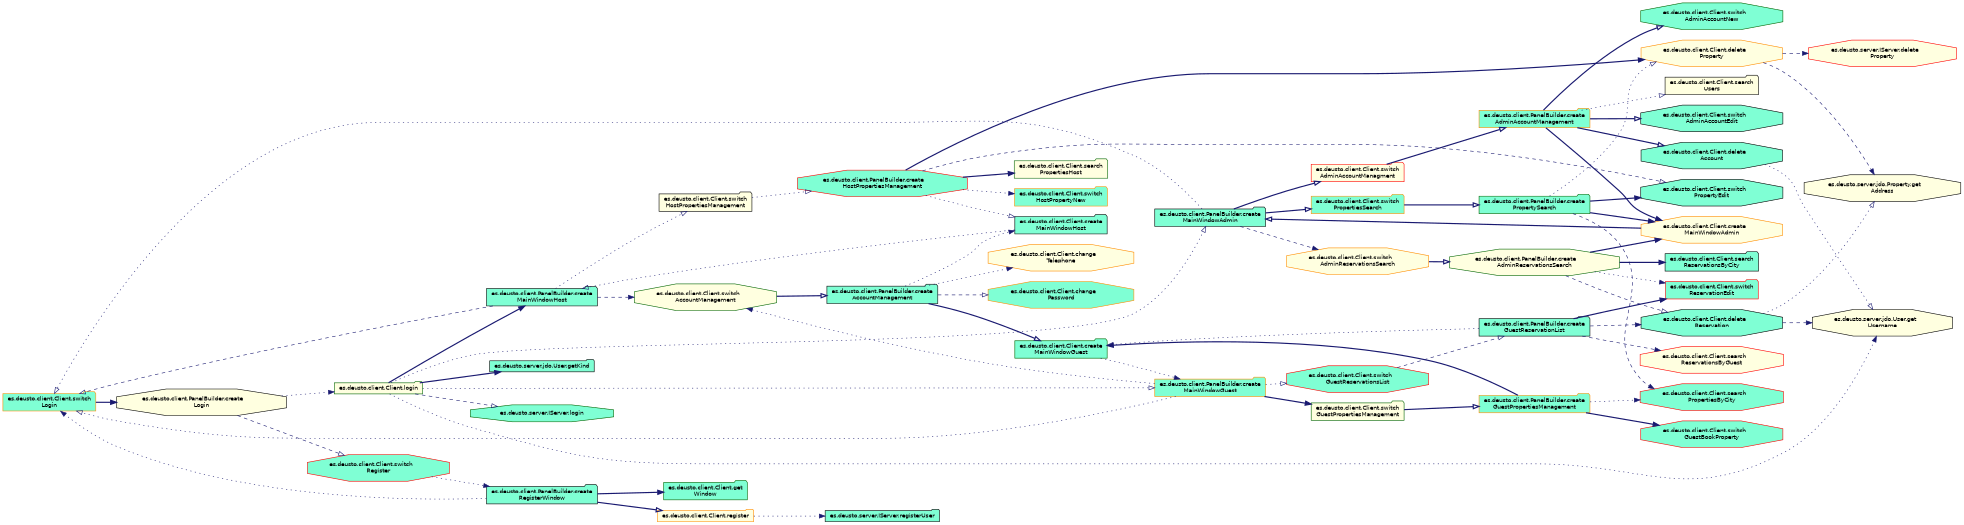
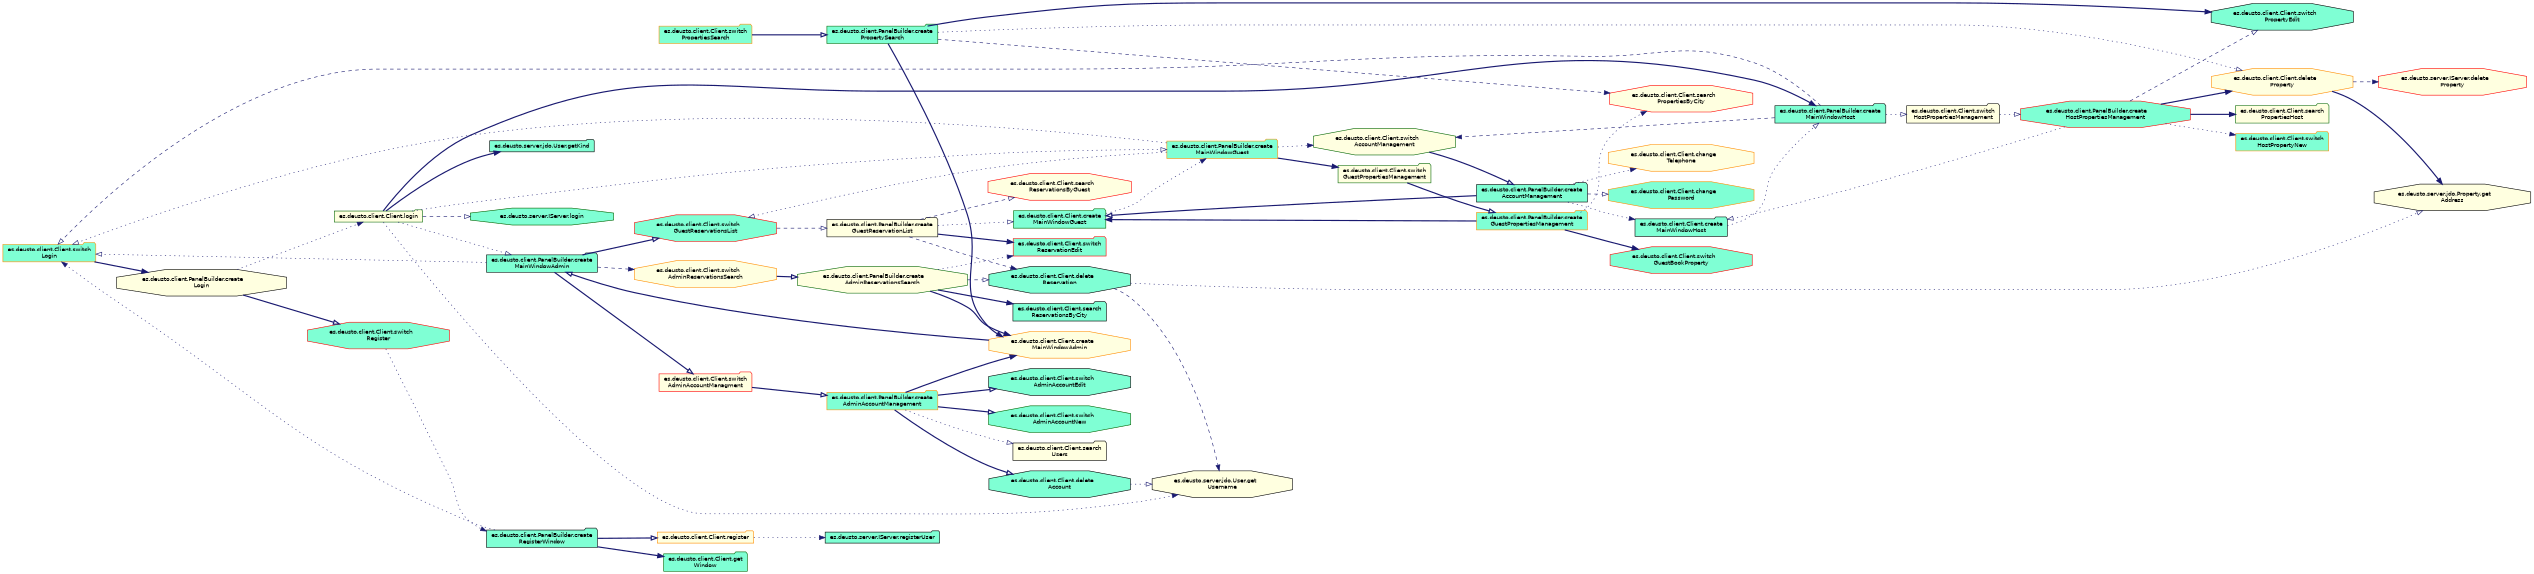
edge "es.deusto.client.Client.delete Property" -> "es.deusto.server.jdo.Property.get Address": style dashed -> bold
edge "es.deusto.client.PanelBuilder.create MainWindowAdmin" -> "es.deusto.client.Client.switch PropertiesSearch": now "es.deusto.client.PanelBuilder.create MainWindowAdmin" -> "es.deusto.client.Client.switch GuestReservationsList"
node "es.deusto.client.PanelBuilder.create GuestReservationList": fillcolor aquamarine -> lightyellow
edge "es.deusto.client.PanelBuilder.create GuestReservationList" -> "es.deusto.client.Client.search ReservationsByGuest": arrowhead normal -> onormal
node "es.deusto.client.Client.search PropertiesByCity": fillcolor aquamarine -> lightyellow
edge "es.deusto.client.PanelBuilder.create Login" -> "es.deusto.client.Client.switch Register": style dashed -> bold
